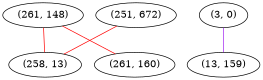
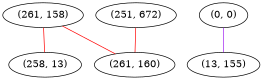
node "(261, 148)": label "(261, 148)" -> "(261, 158)"
node "(3, 0)": label "(3, 0)" -> "(0, 0)"
edge "(251, 672)" -- "(258, 13)": now "(251, 672)" -- "(261, 160)"
node "(13, 159)": label "(13, 159)" -> "(13, 155)"
